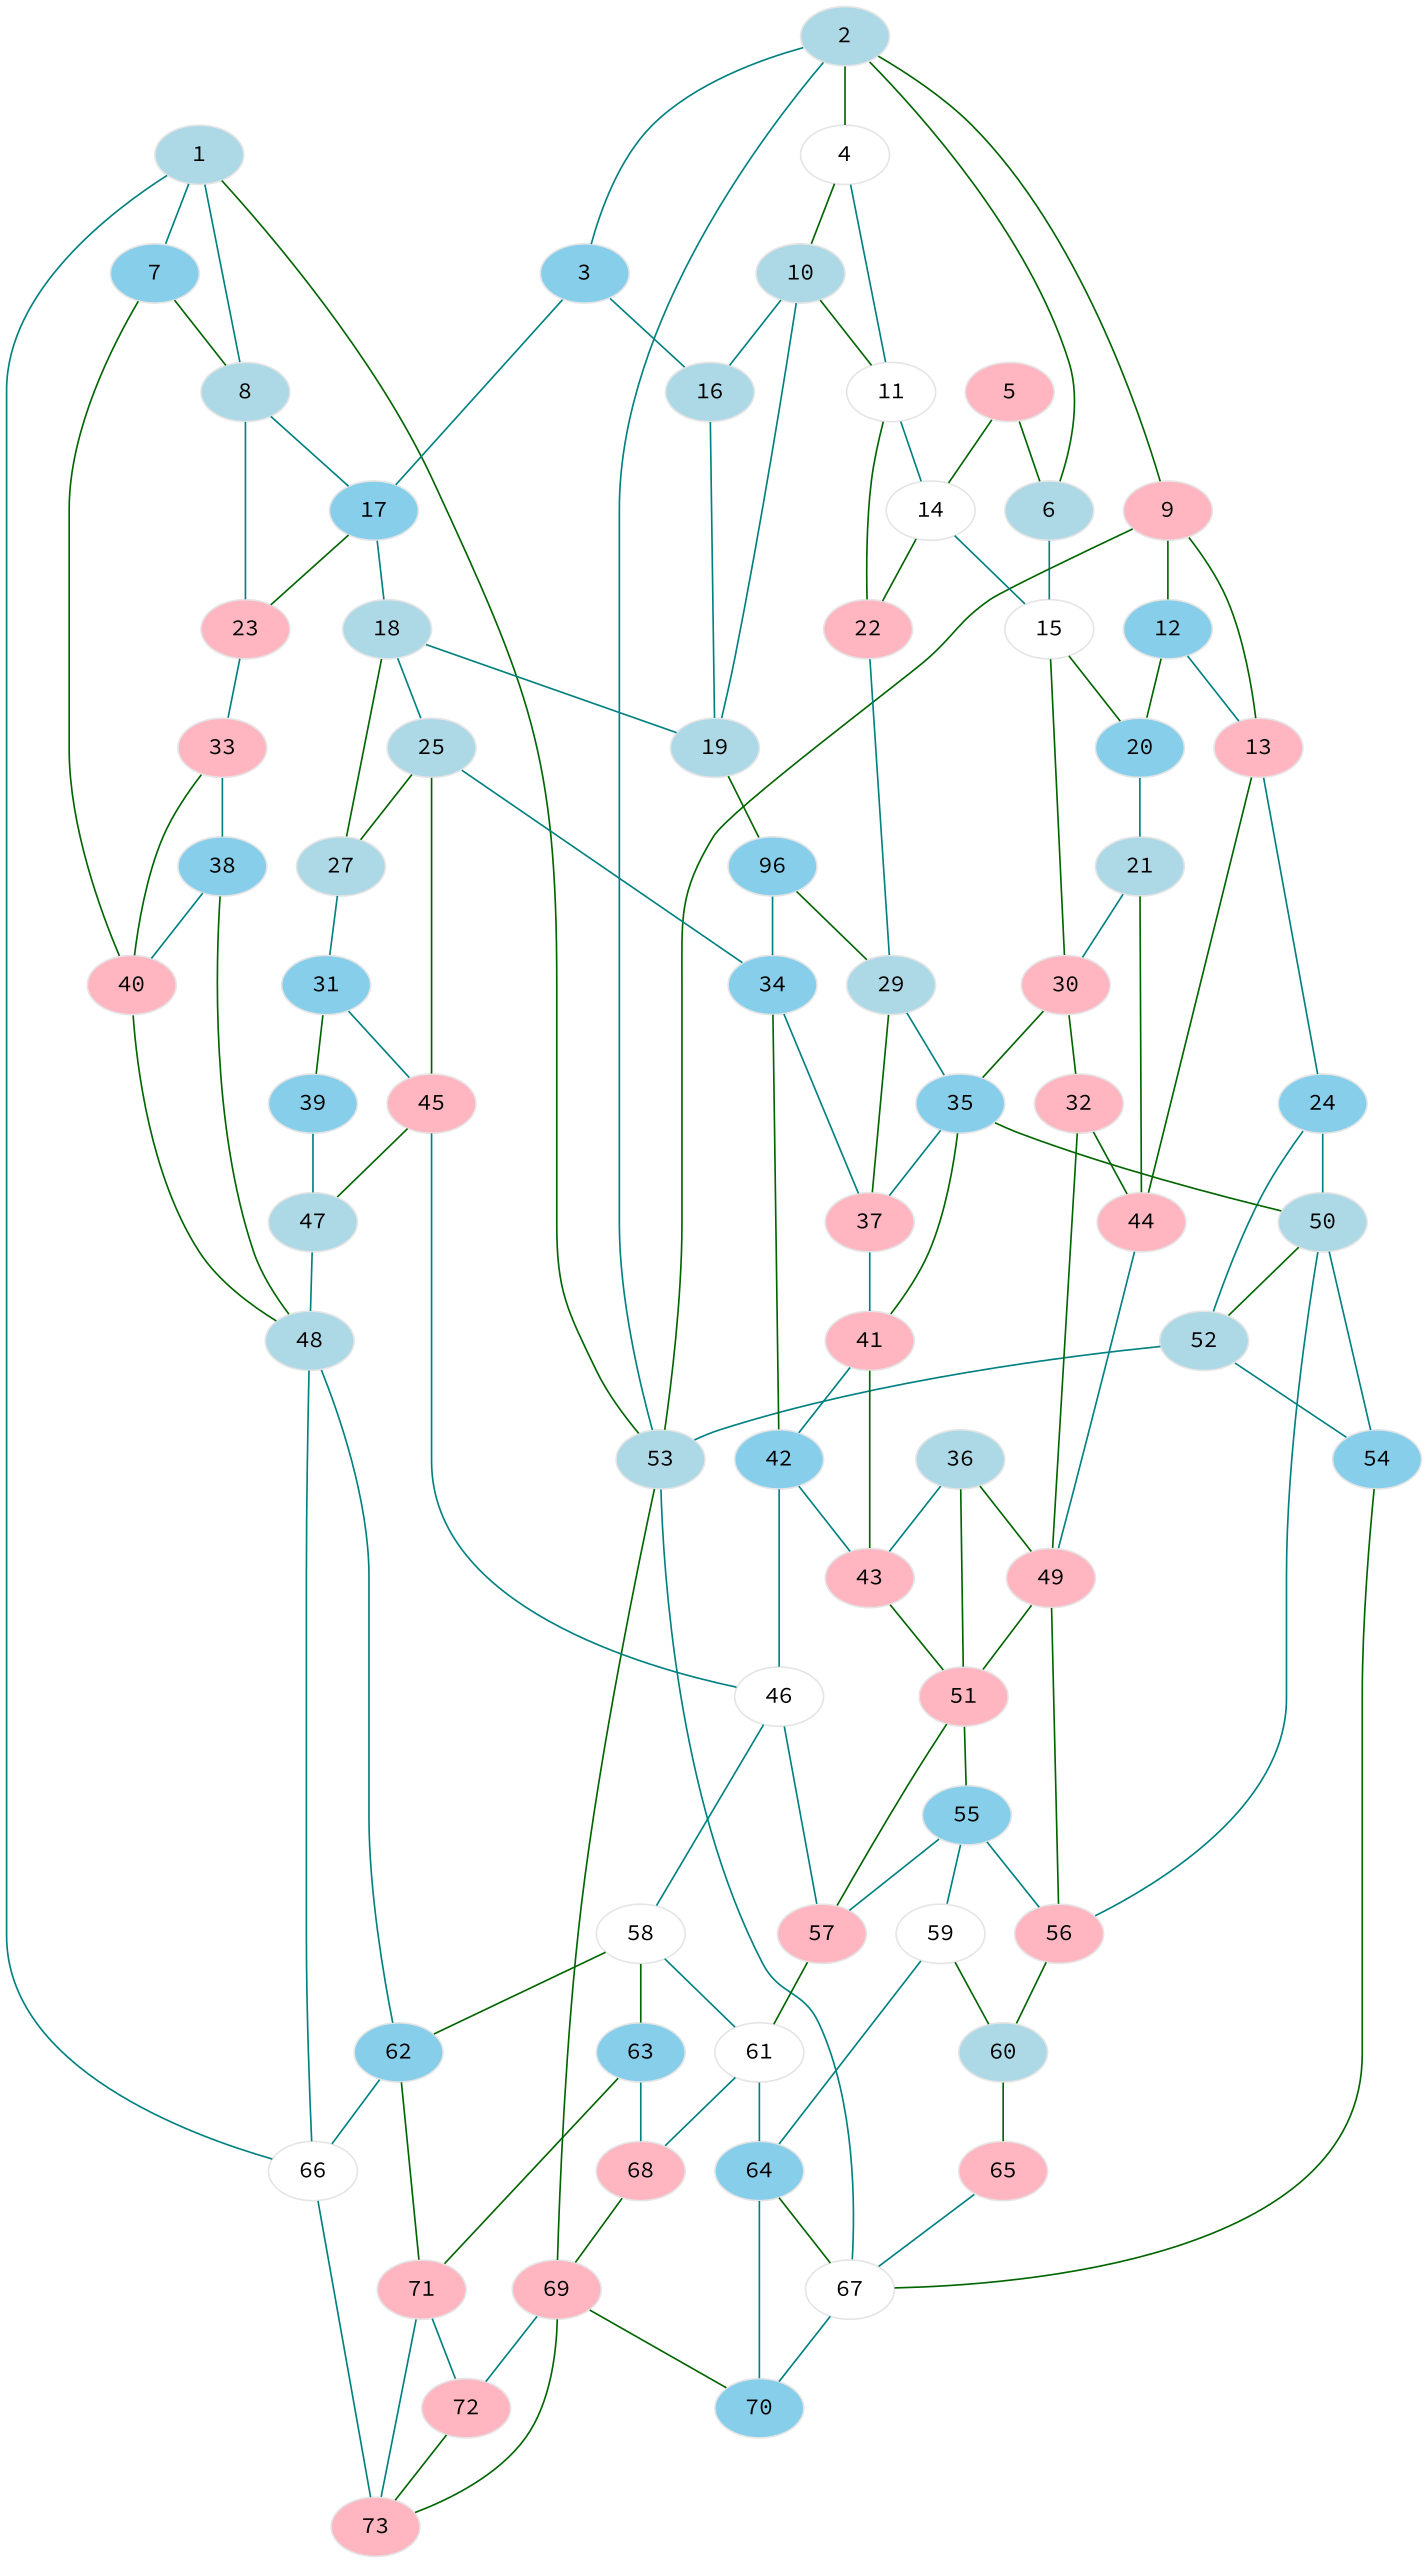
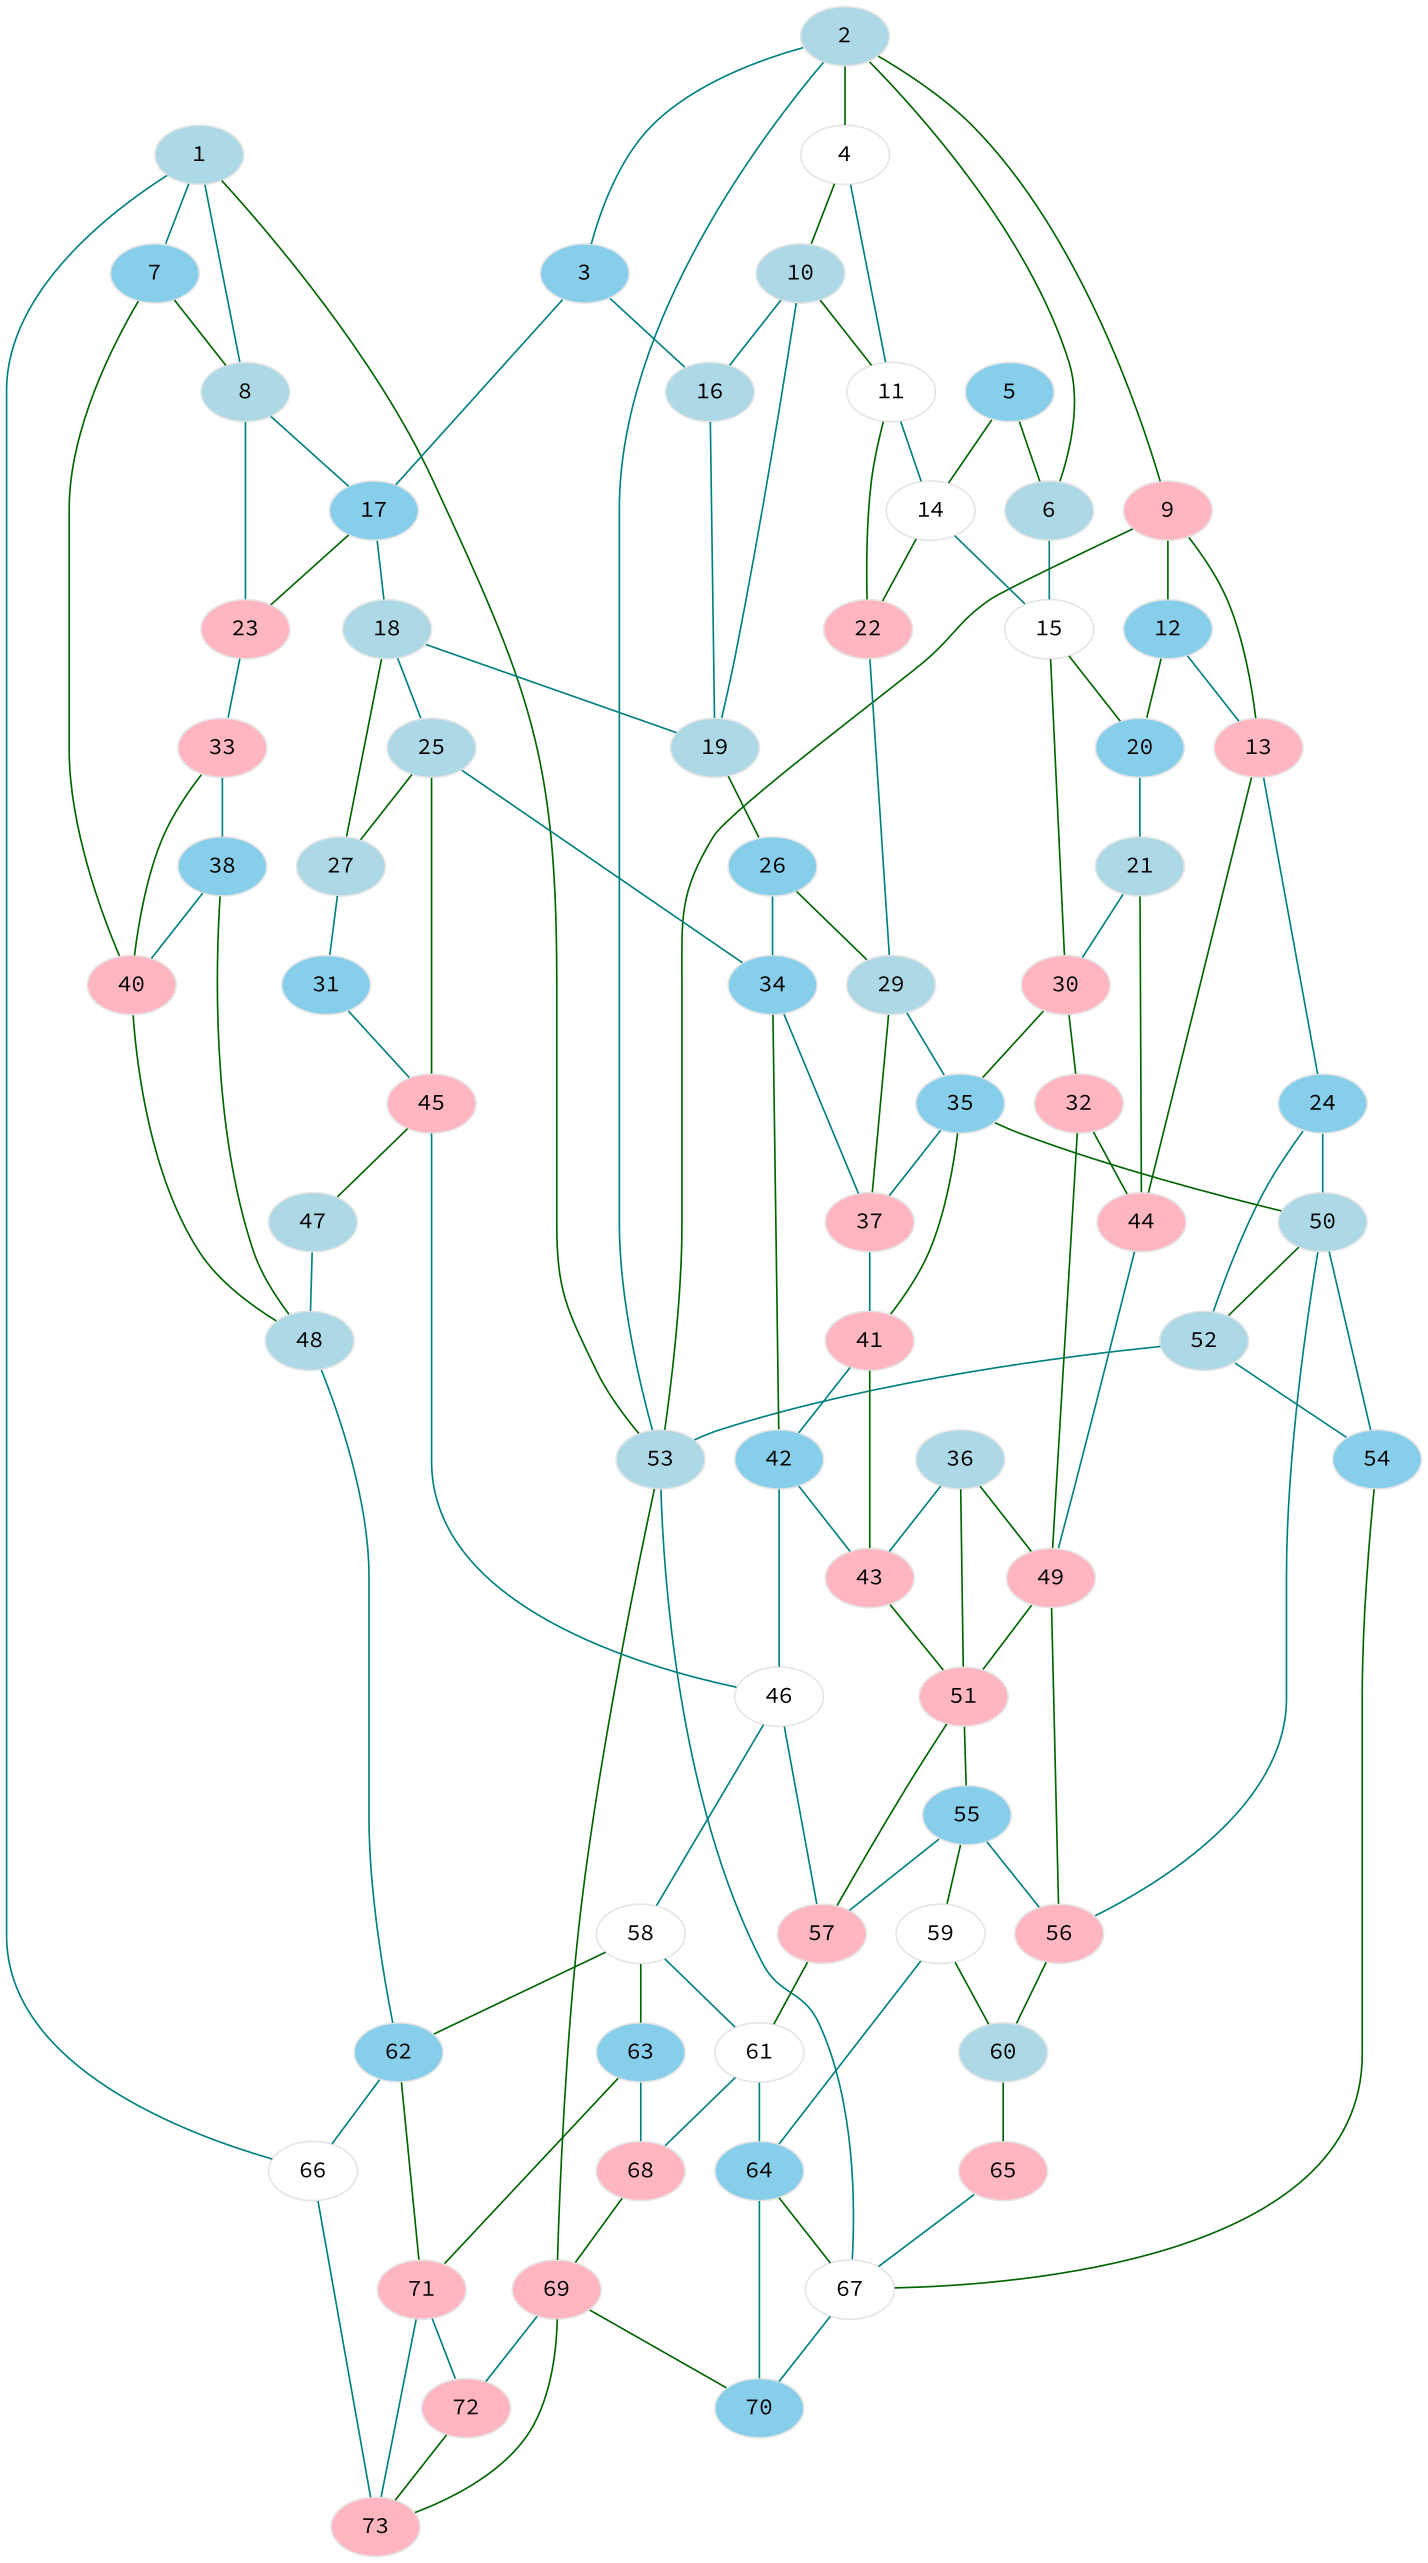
node "5": fillcolor lightpink -> skyblue
node "96": label "96" -> "26"
node "39": removed
edge "48" -- "66": removed
edge "55" -- "59": color teal -> darkgreen
